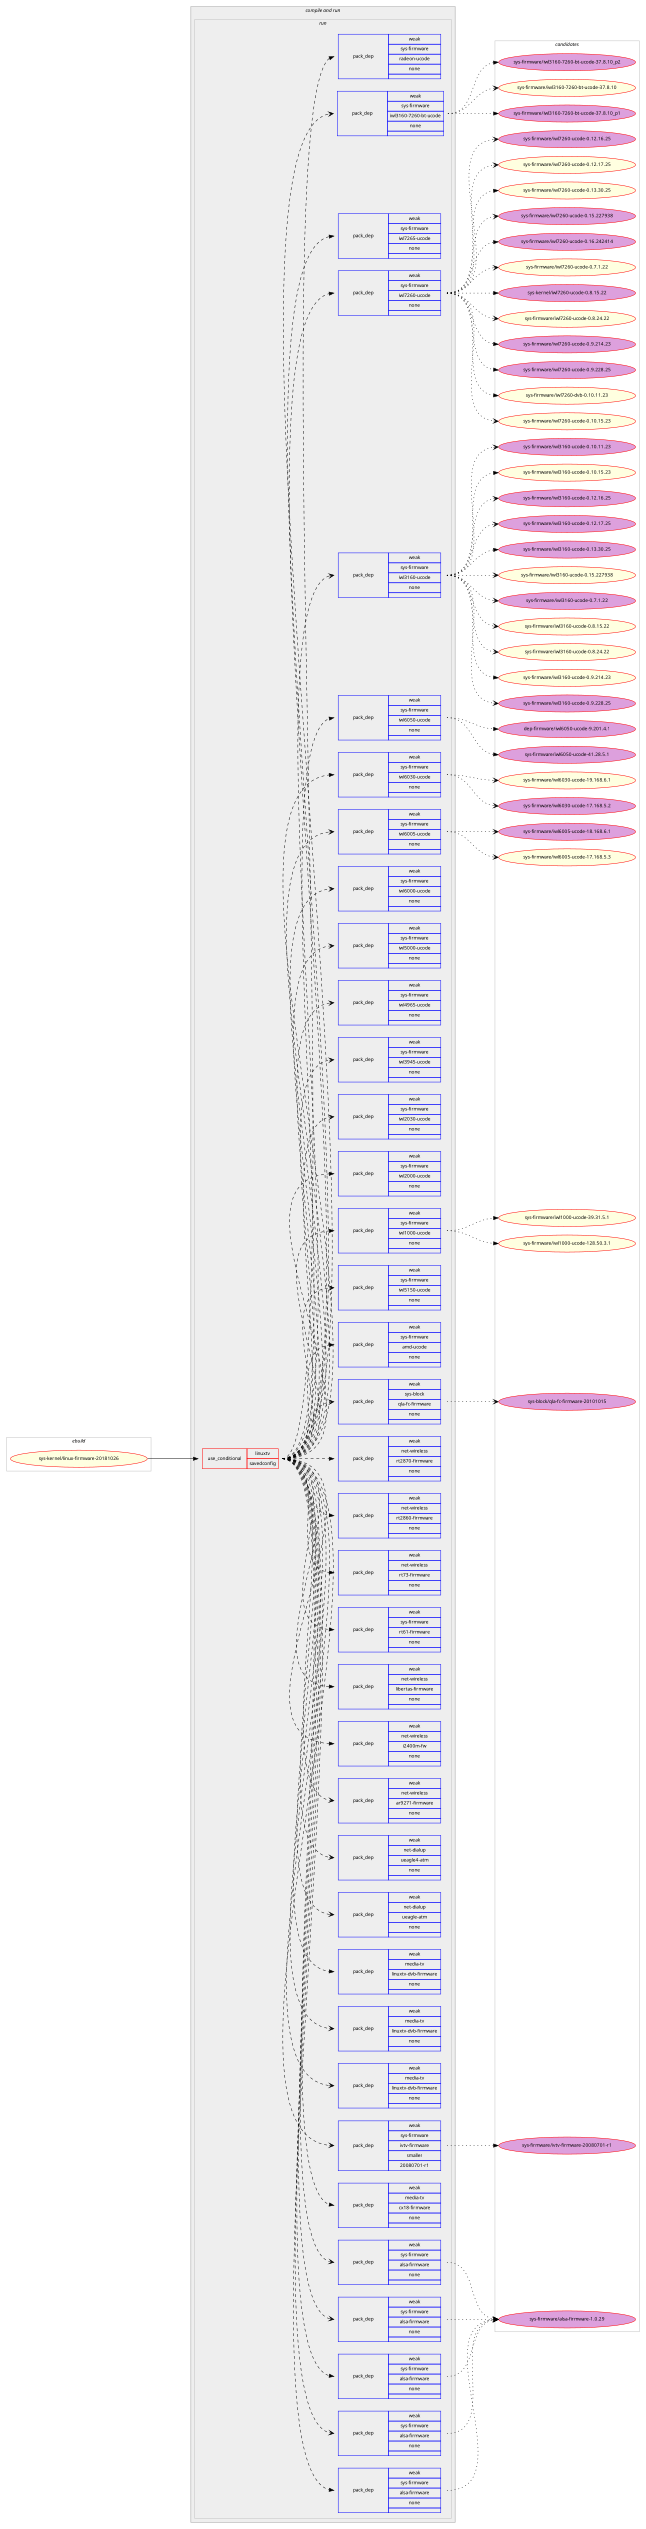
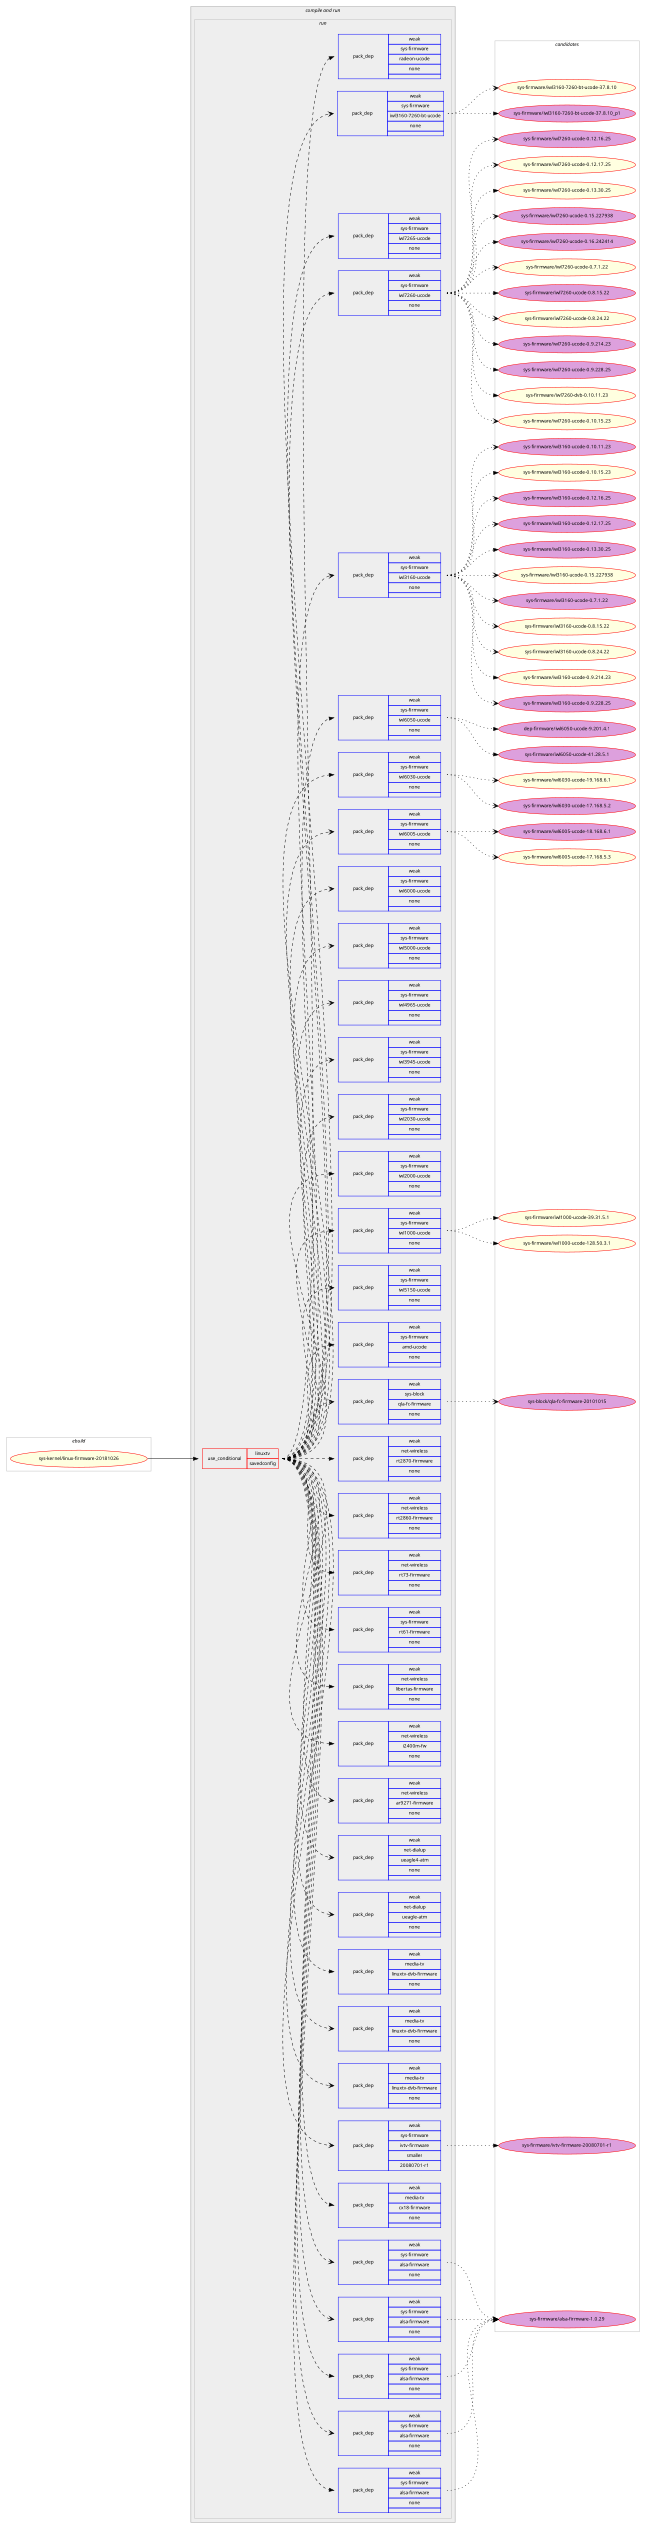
node "sys-firmware/iwl3160-7260-bt-ucode-37.8.10_p2": removed
node "sys-kernel/iwl7260-ucode-0.8.15.22": label "sys-kernel/iwl7260-ucode-0.8.15.22" -> "sys-firmware/iwl7260-ucode-0.8.15.22"
